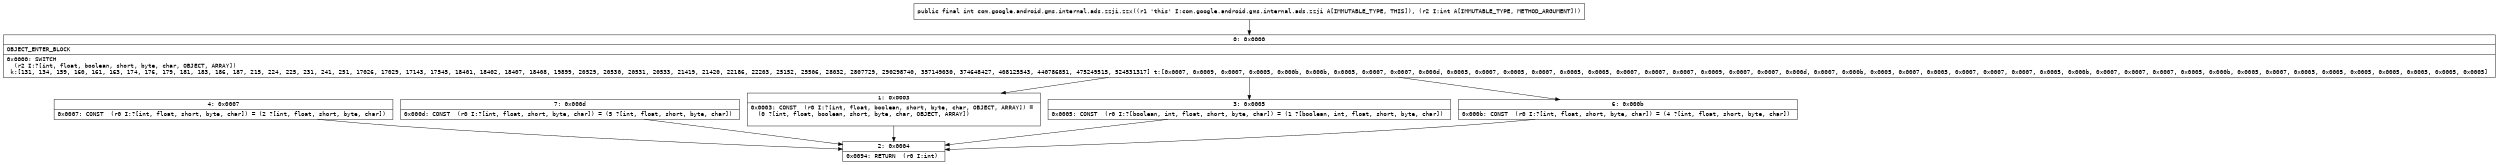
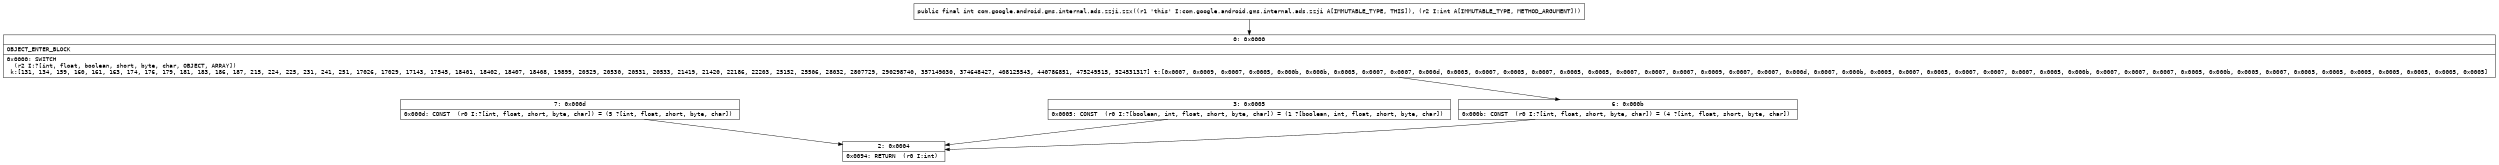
edge "0: 0x0000" -> "3: 0x0005": removed
node "4: 0x0007": removed
node "1: 0x0003": removed
